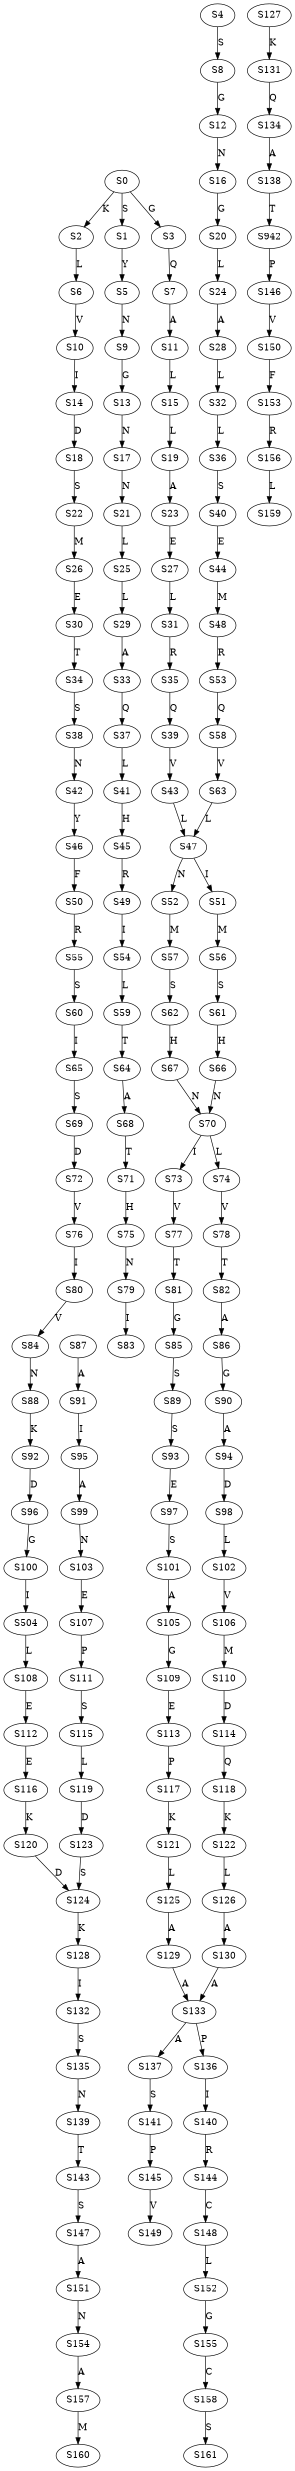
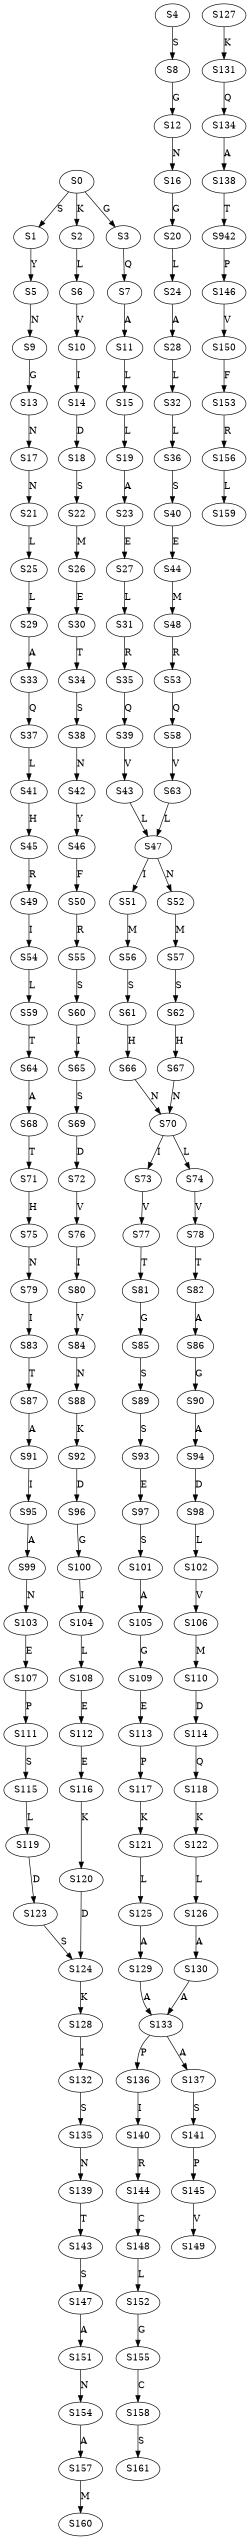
edge "S83" -> "S87": added, label "T"
node "S504": label "S504" -> "S104"
